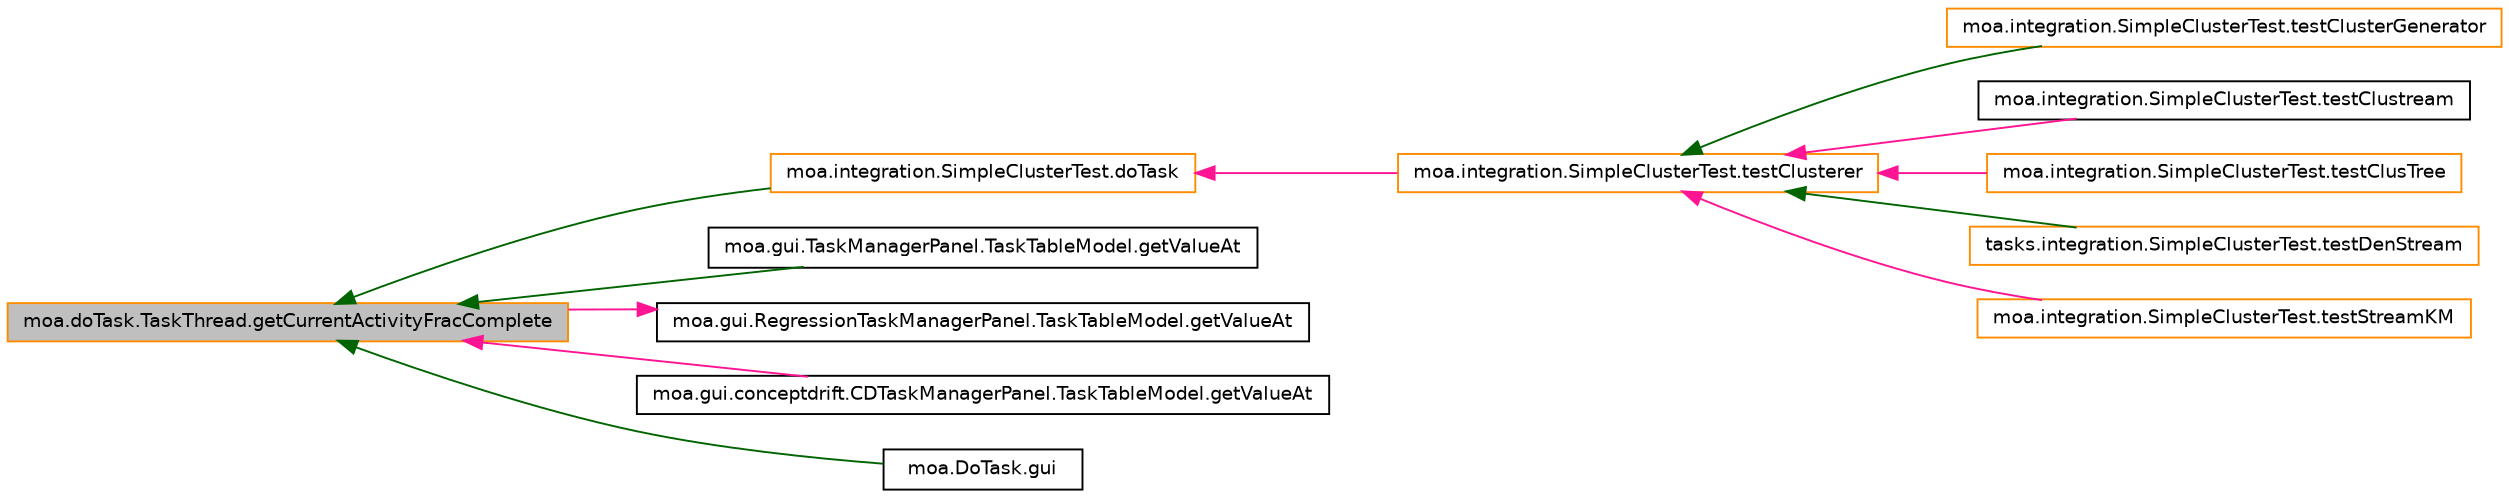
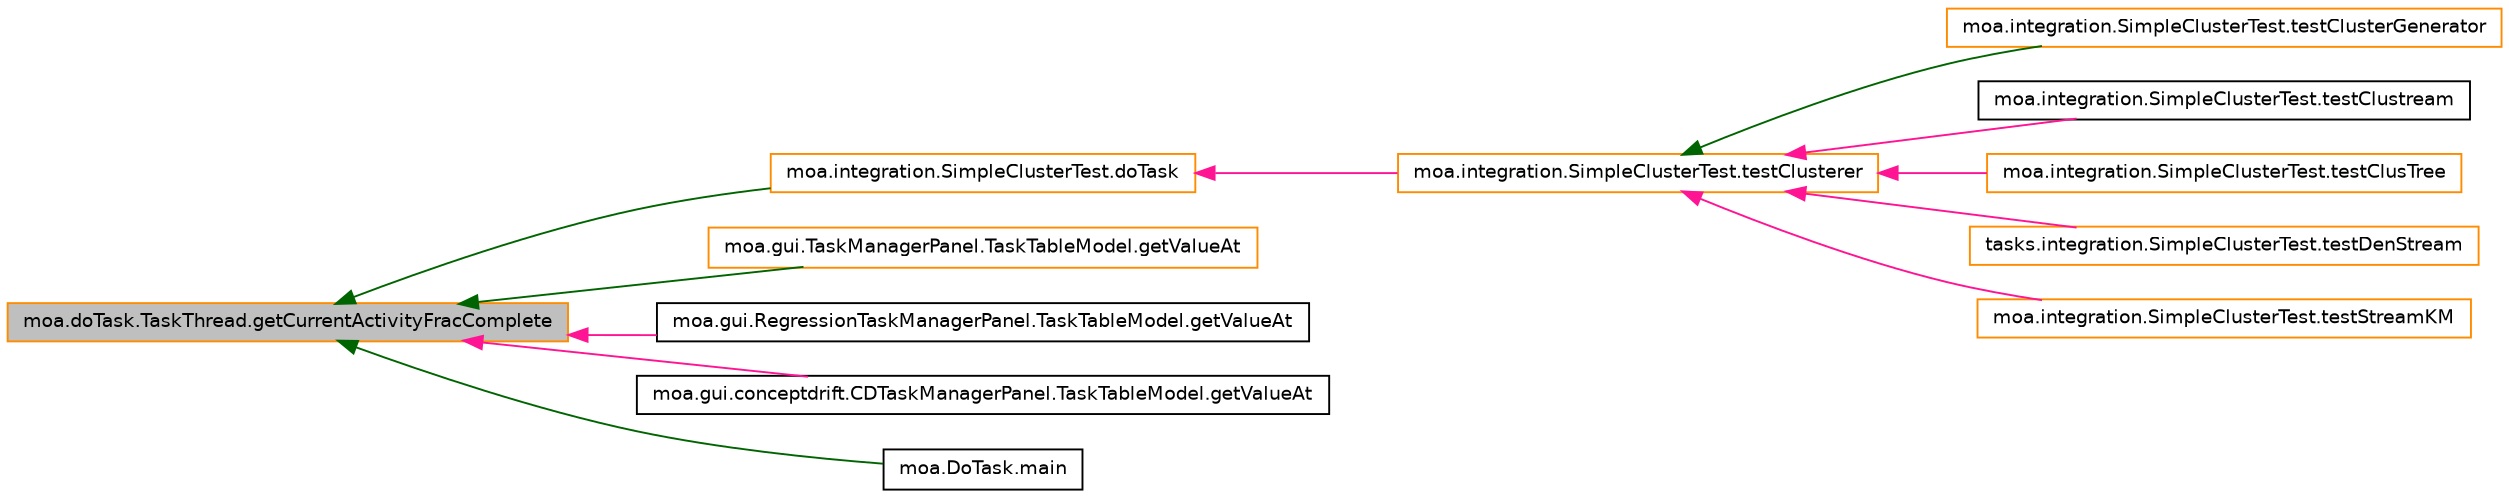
edge "tasks.integration.SimpleClusterTest.testDenStream" -> "moa.integration.SimpleClusterTest.testClusterer": color darkgreen -> deeppink
node "moa.gui.TaskManagerPanel.TaskTableModel.getValueAt": color black -> darkorange
edge "moa.doTask.TaskThread.getCurrentActivityFracComplete" -> "moa.gui.RegressionTaskManagerPanel.TaskTableModel.getValueAt": reversed
node "moa.DoTask.gui": label "moa.DoTask.gui" -> "moa.DoTask.main"
